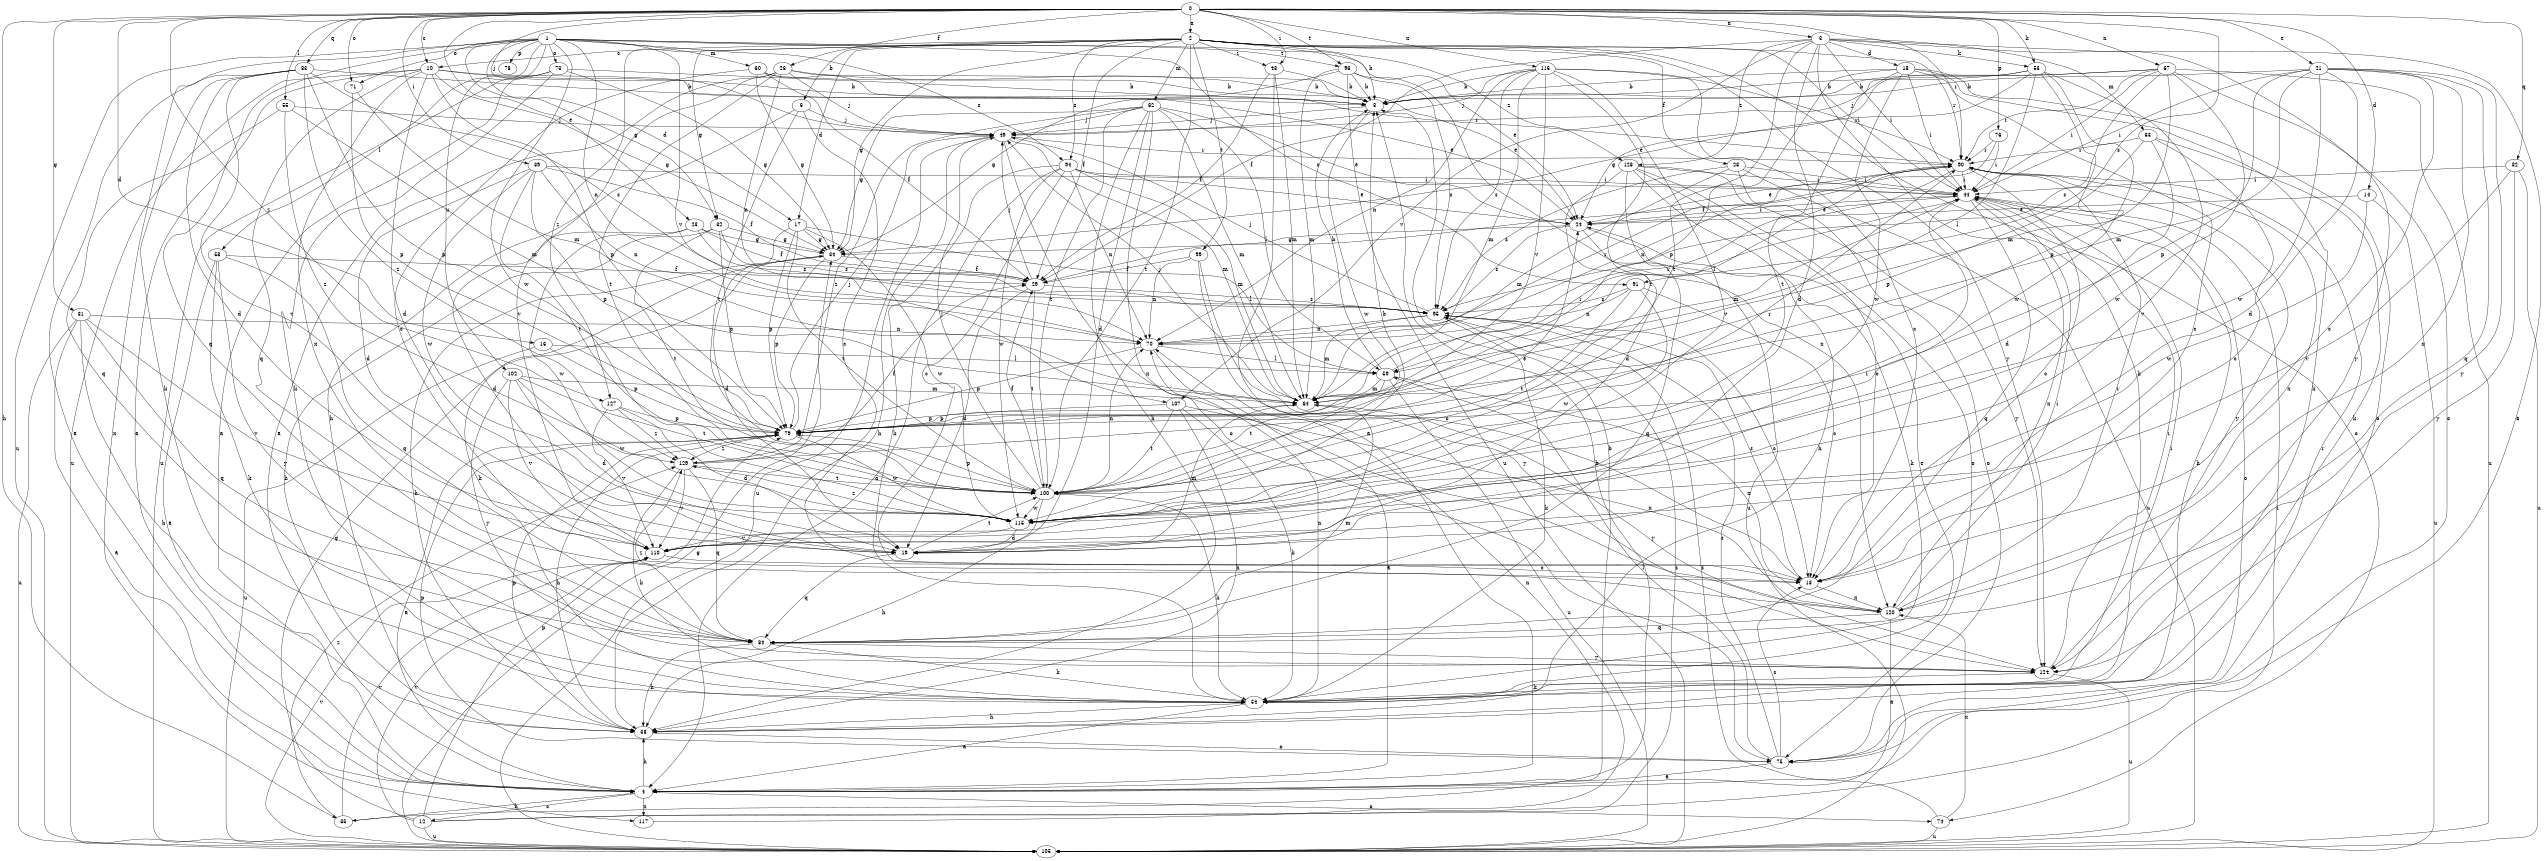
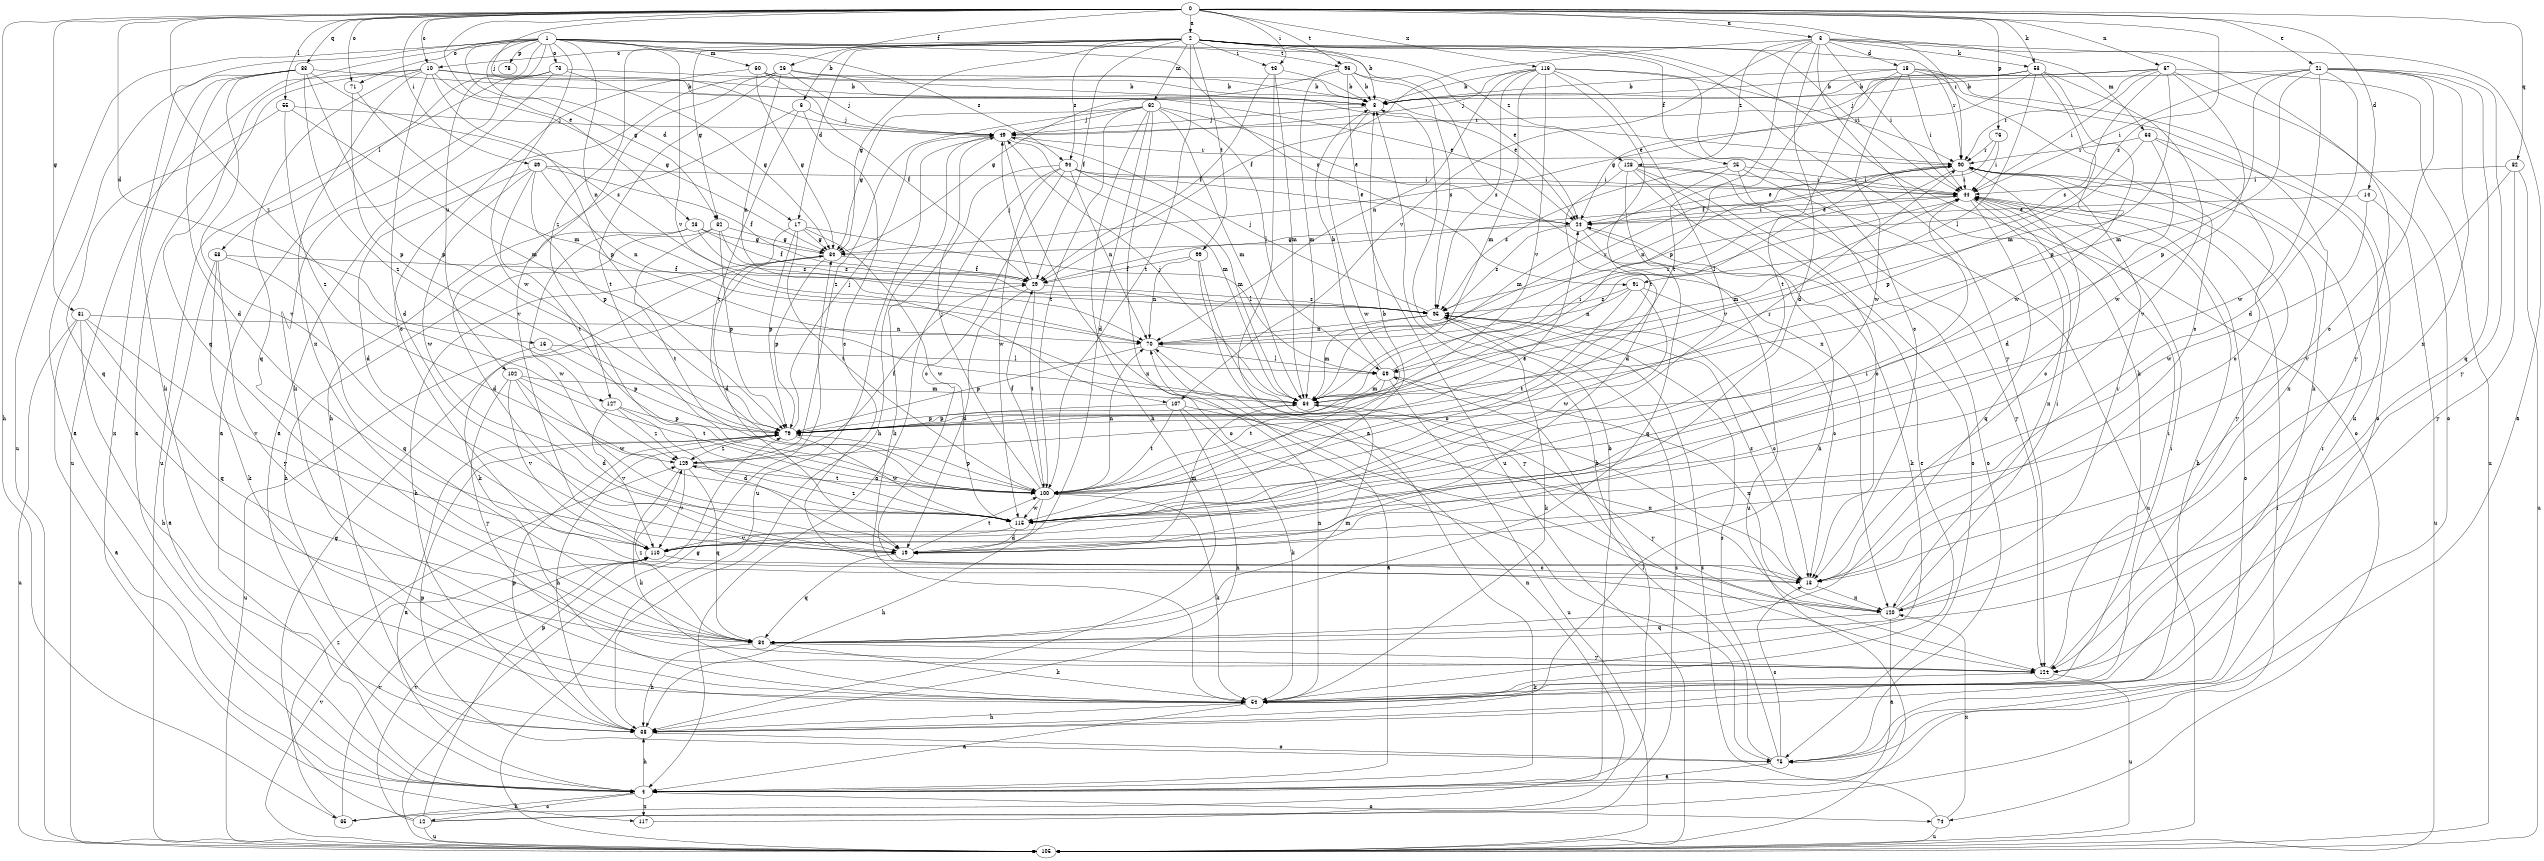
node "28": label "28" -> "25"
